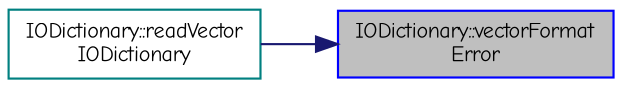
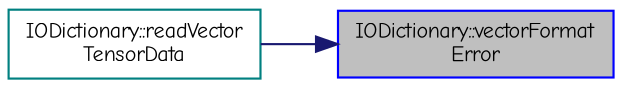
node "IODictionary::readVector IODictionary": label "IODictionary::readVector IODictionary" -> "IODictionary::readVector TensorData"
